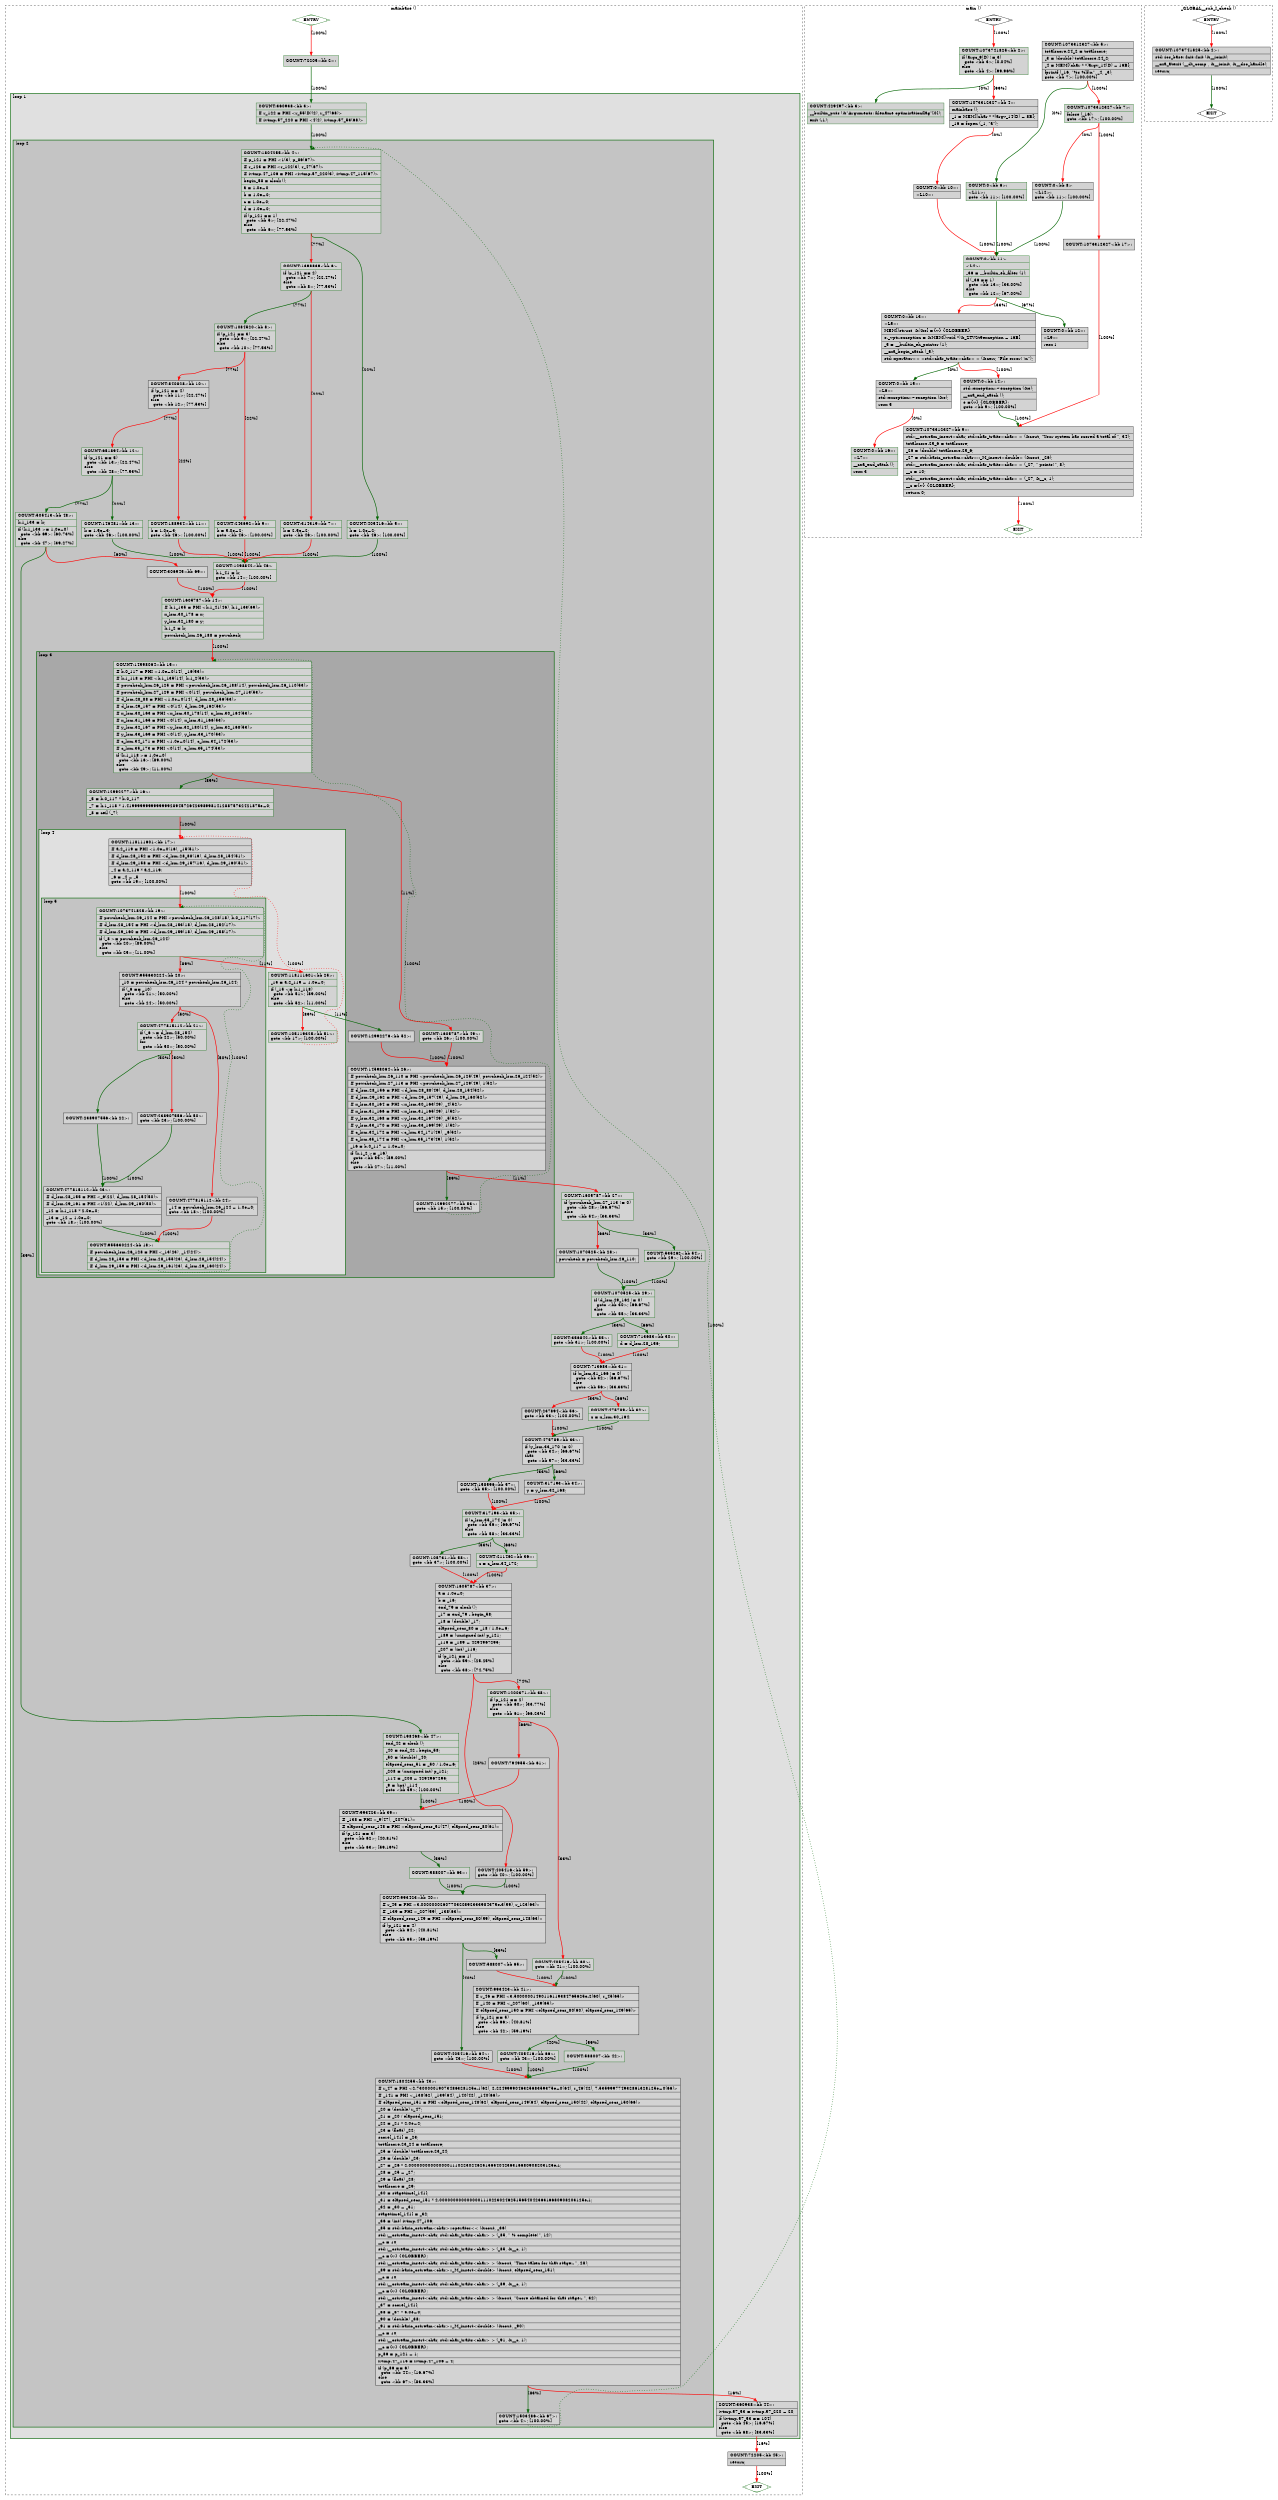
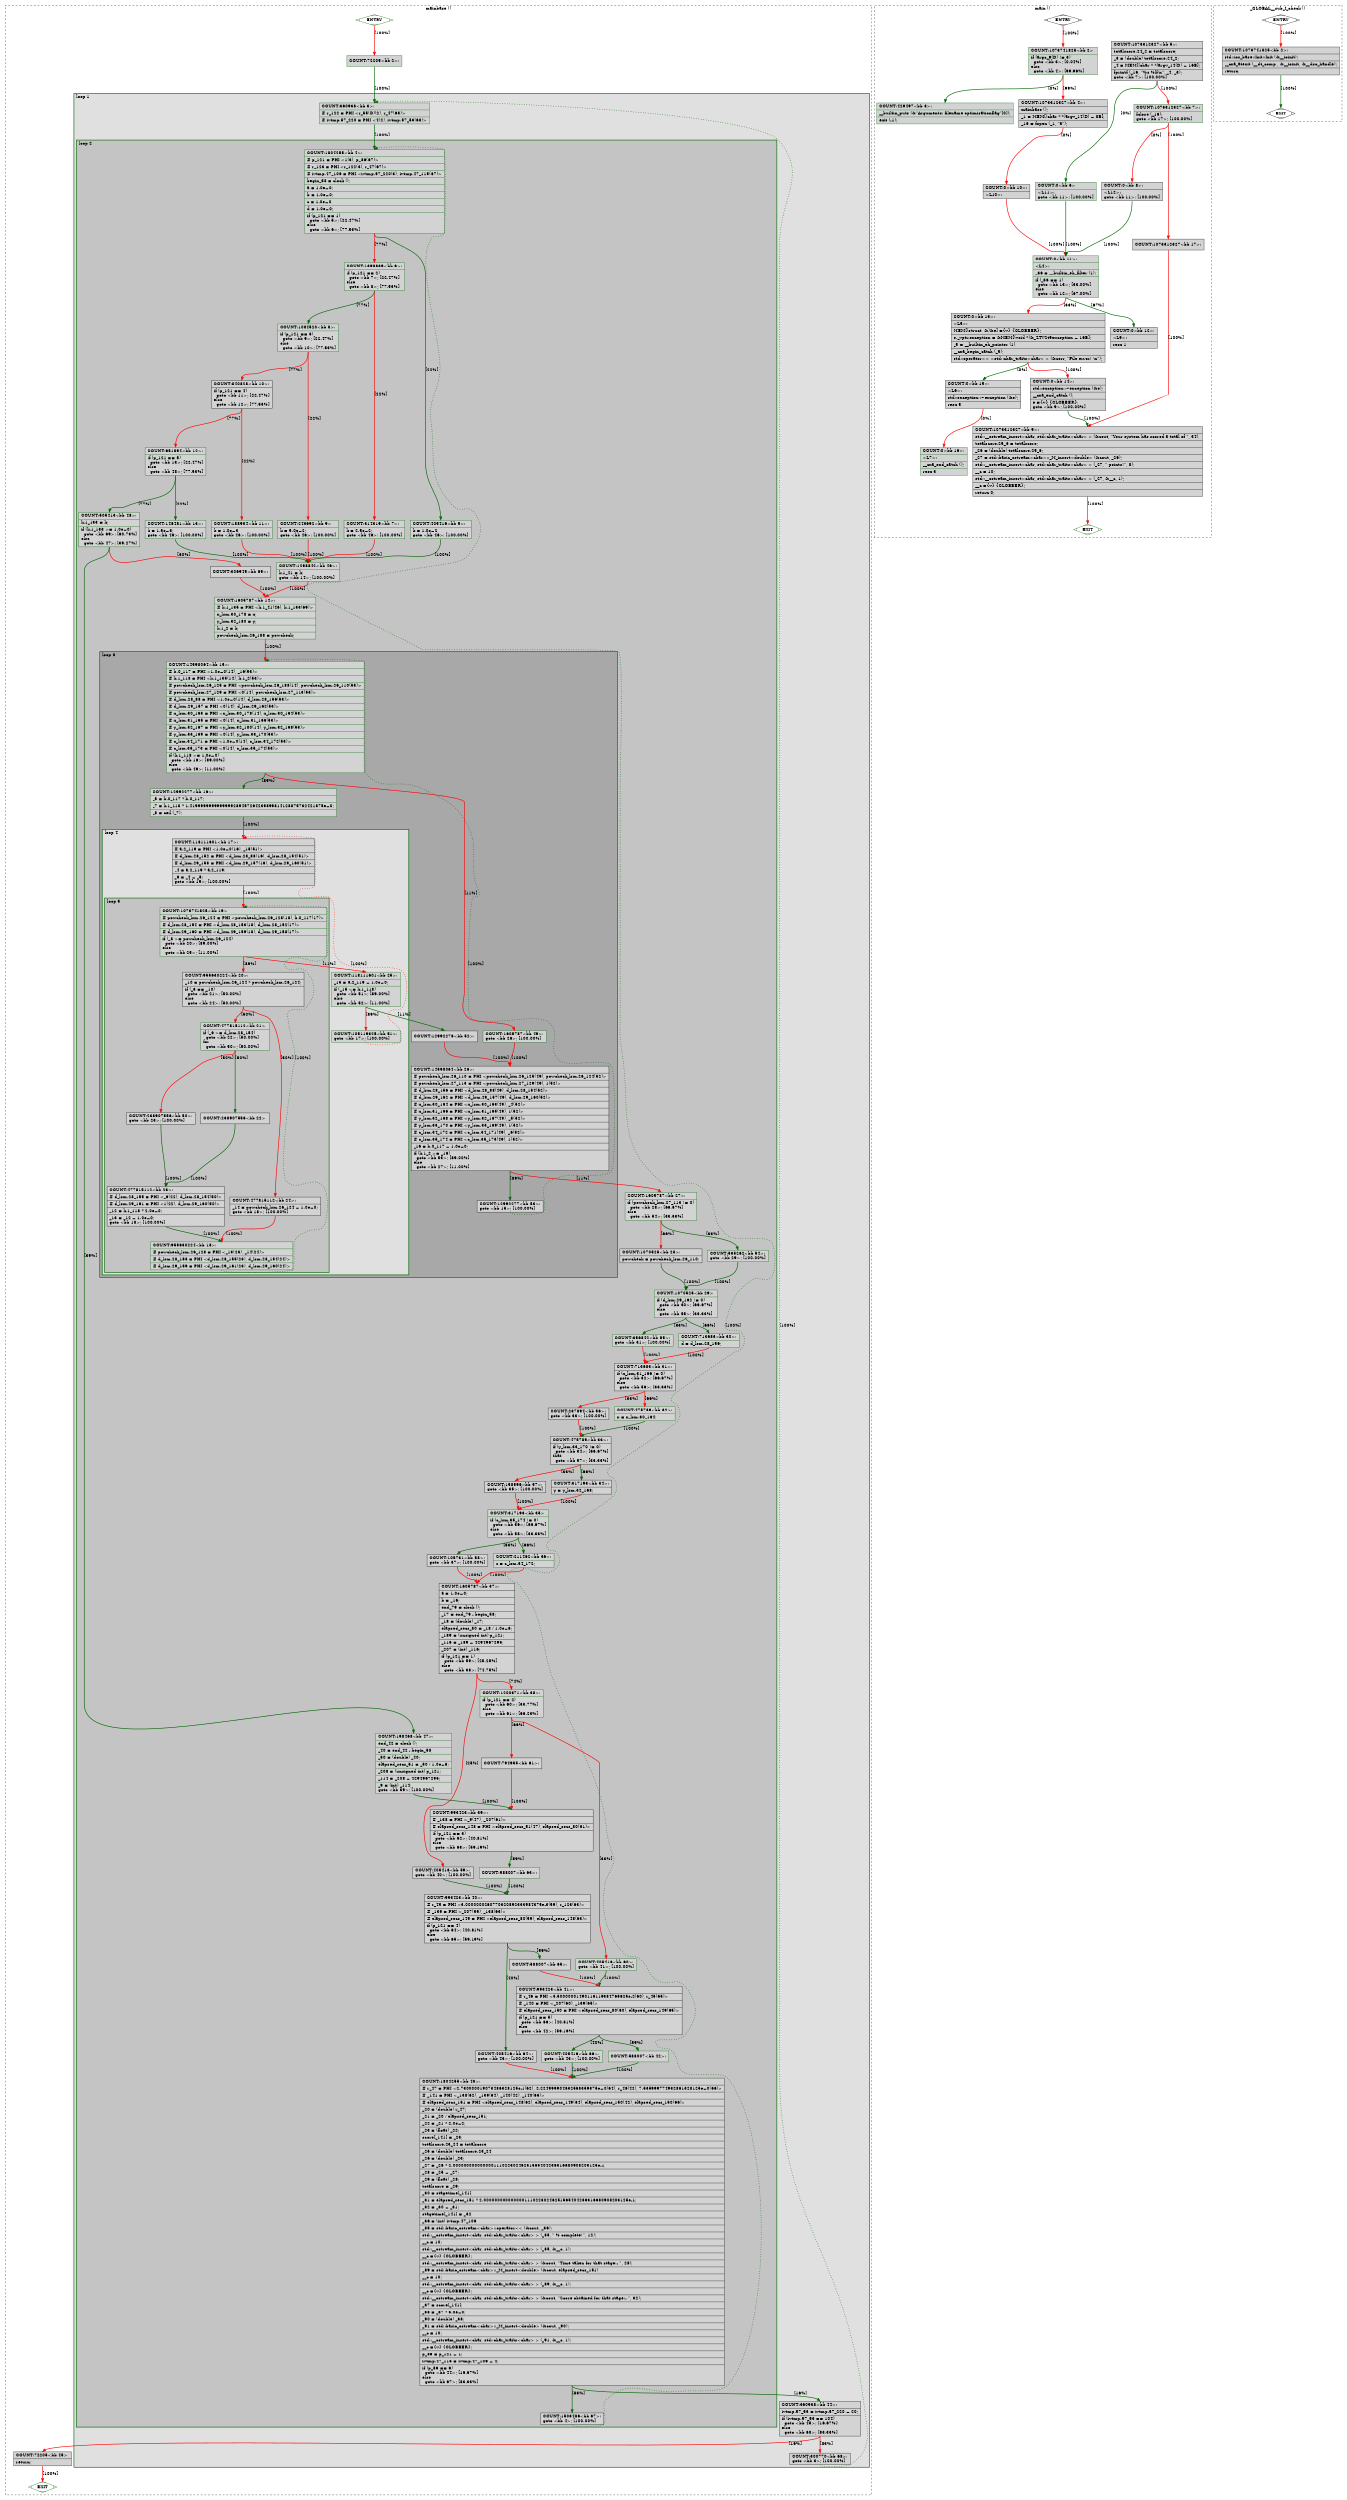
edge "COUNT:475789<bb 33>:" -> "COUNT:158596<bb 57>:": color darkgreen -> red
edge "COUNT:1804255<bb 43>:" -> "COUNT:360938<bb 44>:": color red -> darkgreen
node "COUNT:300770<bb 68>:": added
